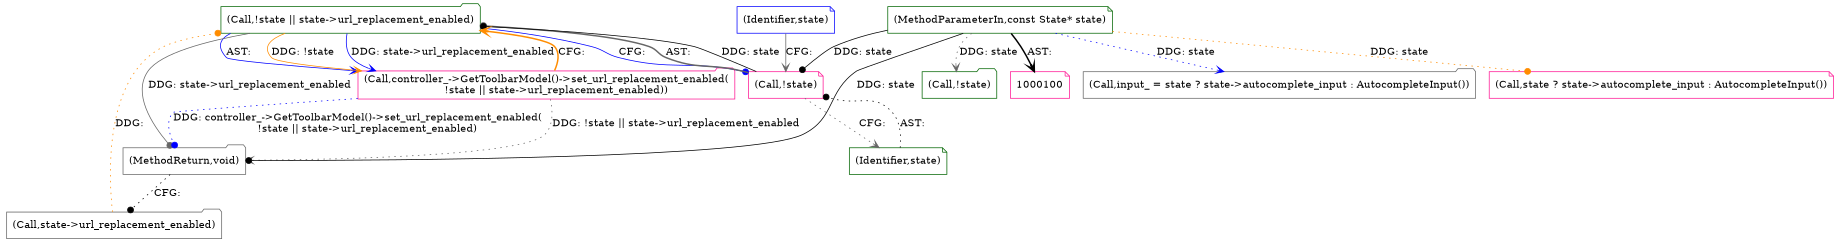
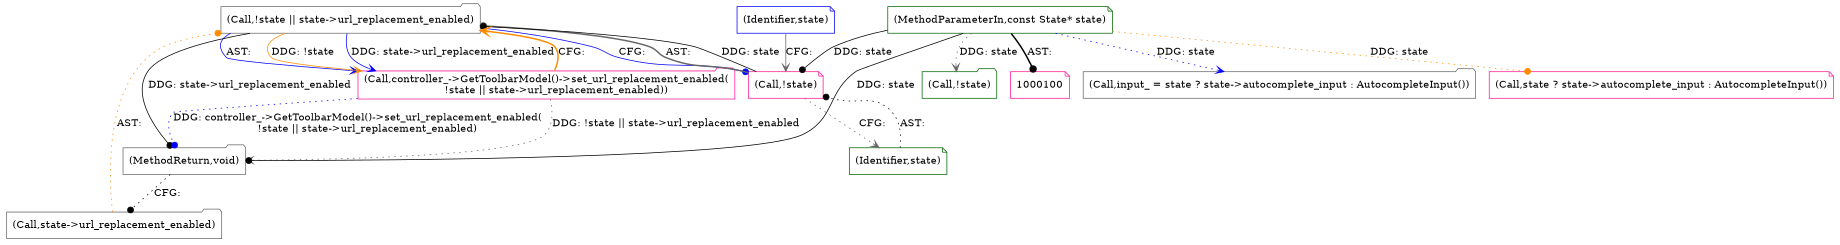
node "(Call,!state || state->url_replacement_enabled)": color darkgreen -> gray40
edge "(MethodParameterIn,const State* state)" -> "1000100": arrowhead vee -> dot
edge "(Call,!state || state->url_replacement_enabled)" -> "(MethodReturn,void)": color gray40 -> black
edge "(Call,state->url_replacement_enabled)" -> "(Call,!state || state->url_replacement_enabled)": label "DDG: " -> "AST: "
